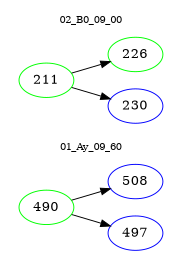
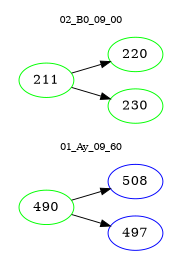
node "226": label "226" -> "220"
node "230": color blue -> green
